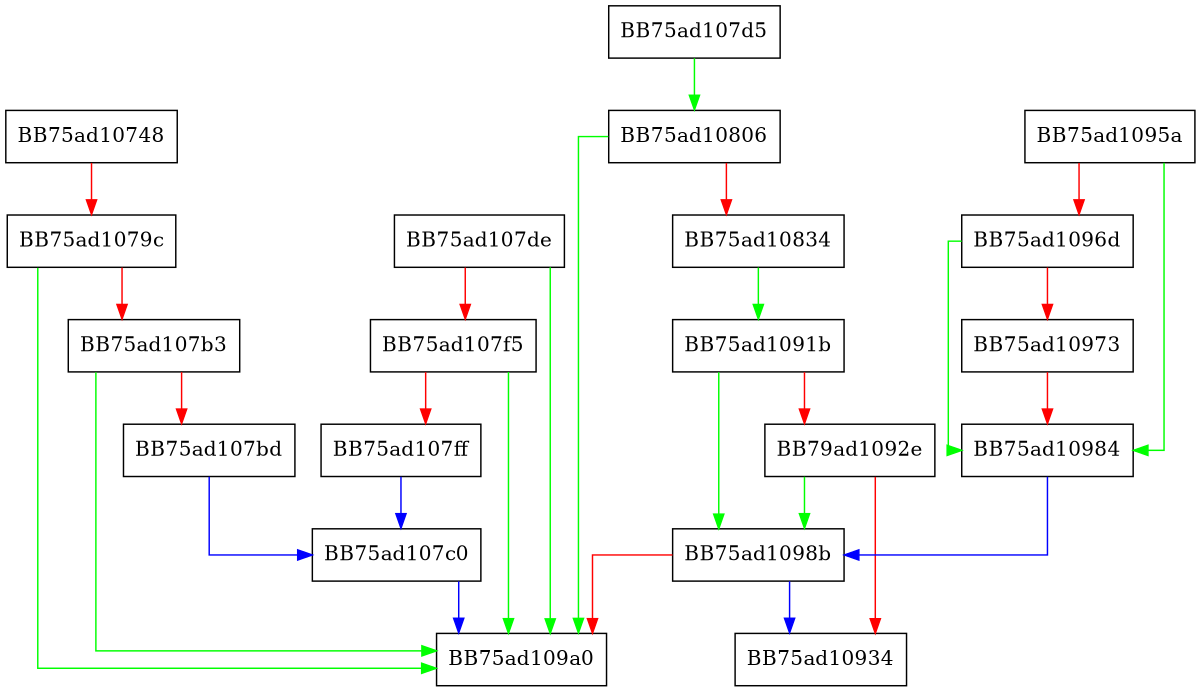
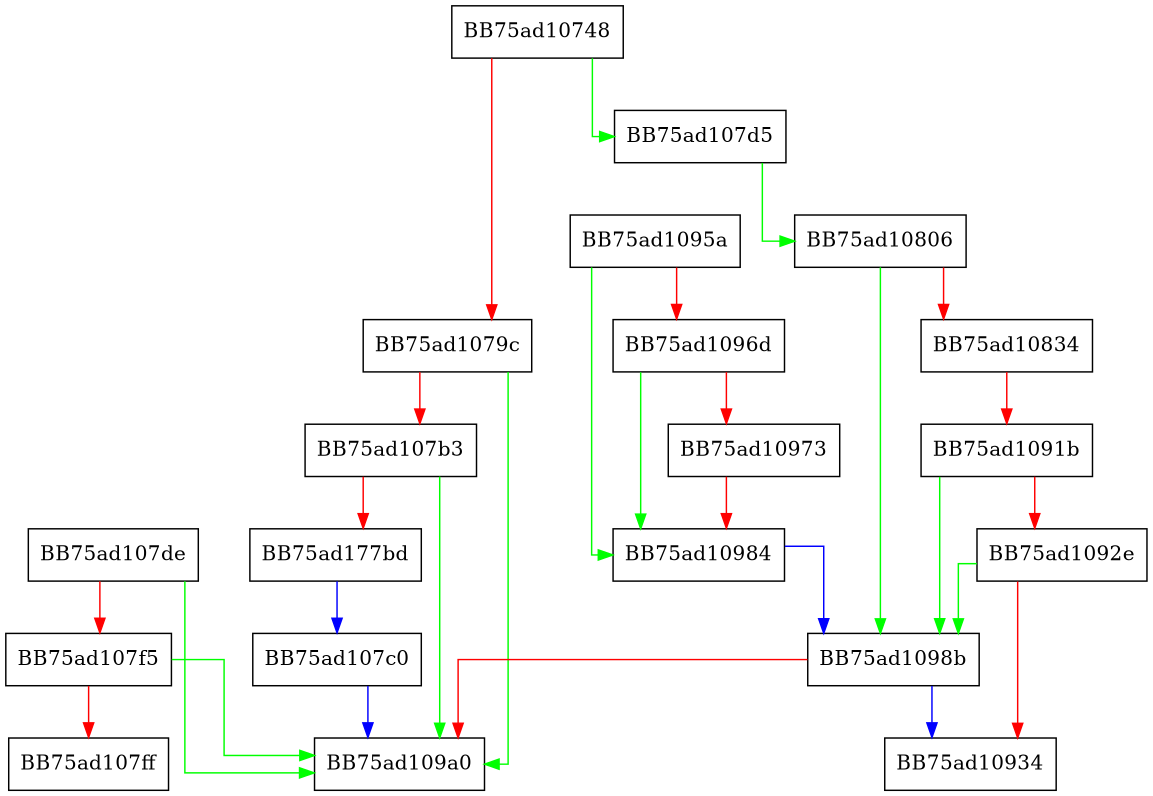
edge "BB75ad10748" -> "BB75ad107d5": added
edge "BB75ad10834" -> "BB75ad1091b": color green -> red
edge "BB75ad10806" -> "BB75ad109a0": now "BB75ad10806" -> "BB75ad1098b"
node "BB75ad107bd": label "BB75ad107bd" -> "BB75ad177bd"
node "BB79ad1092e": label "BB79ad1092e" -> "BB75ad1092e"
edge "BB75ad107ff" -> "BB75ad107c0": removed
